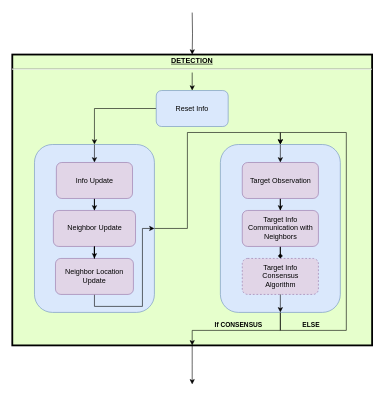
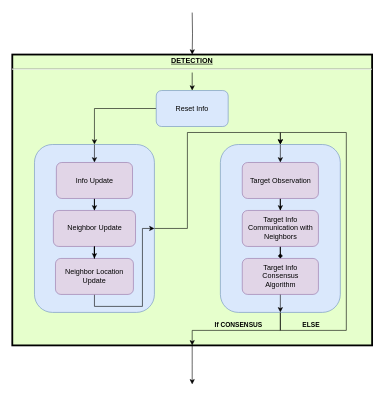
node "Target Info Consensus Algorithm": style dashed -> solid
